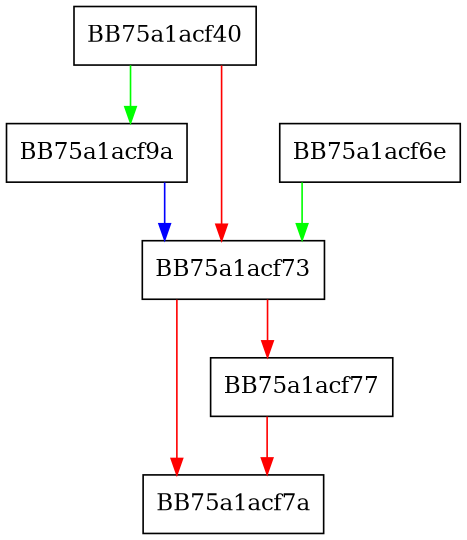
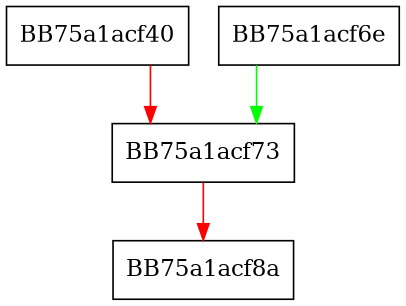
node "BB75a1acf9a": removed
node "BB75a1acf77": removed
node "BB75a1acf7a": label "BB75a1acf7a" -> "BB75a1acf8a"
